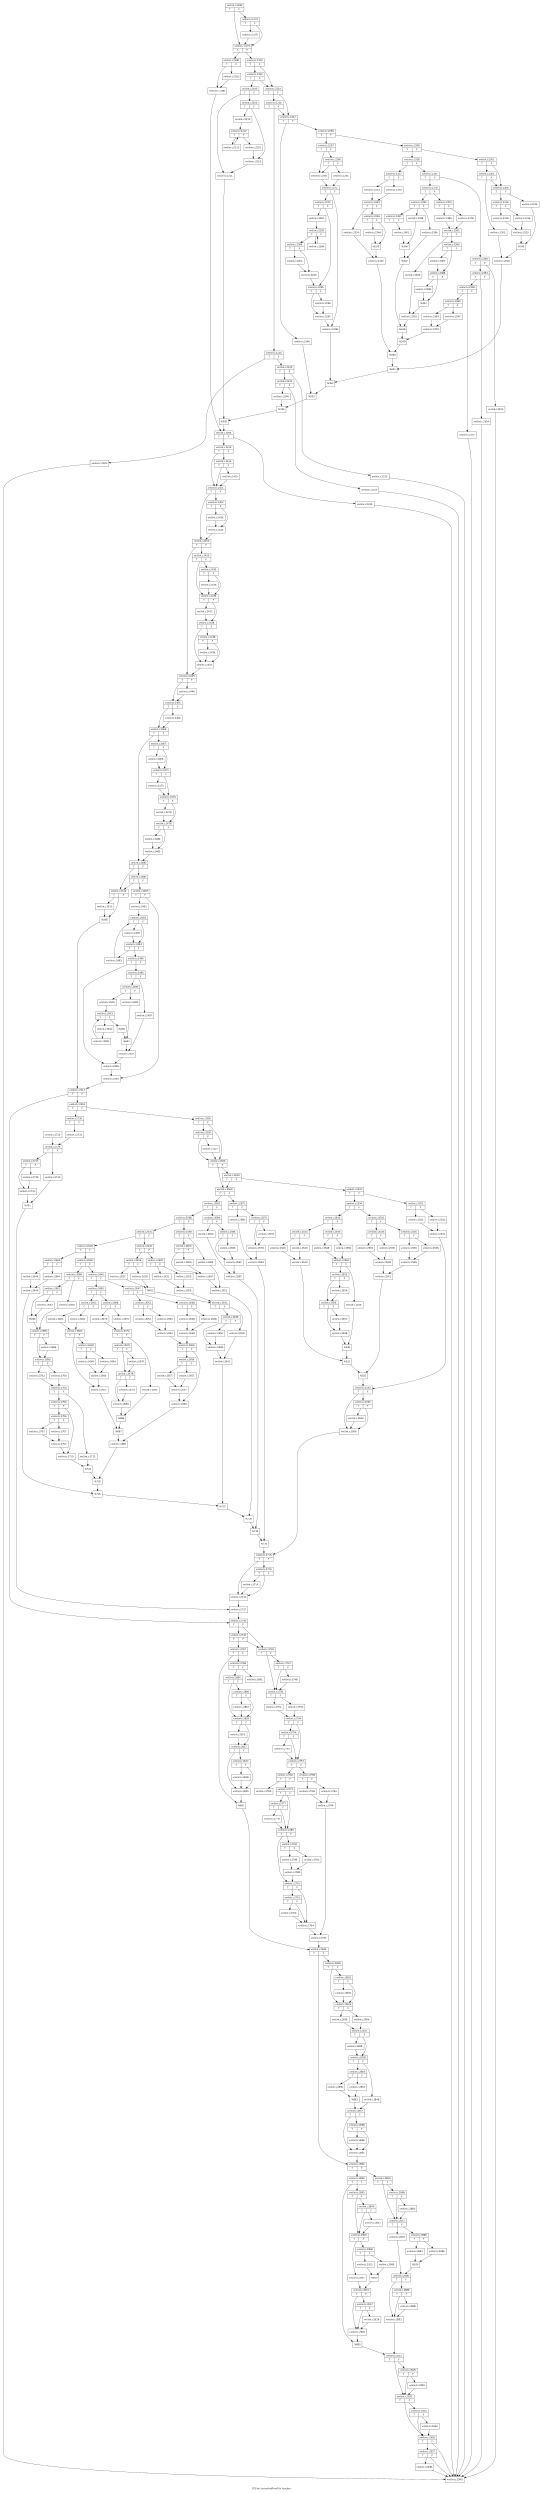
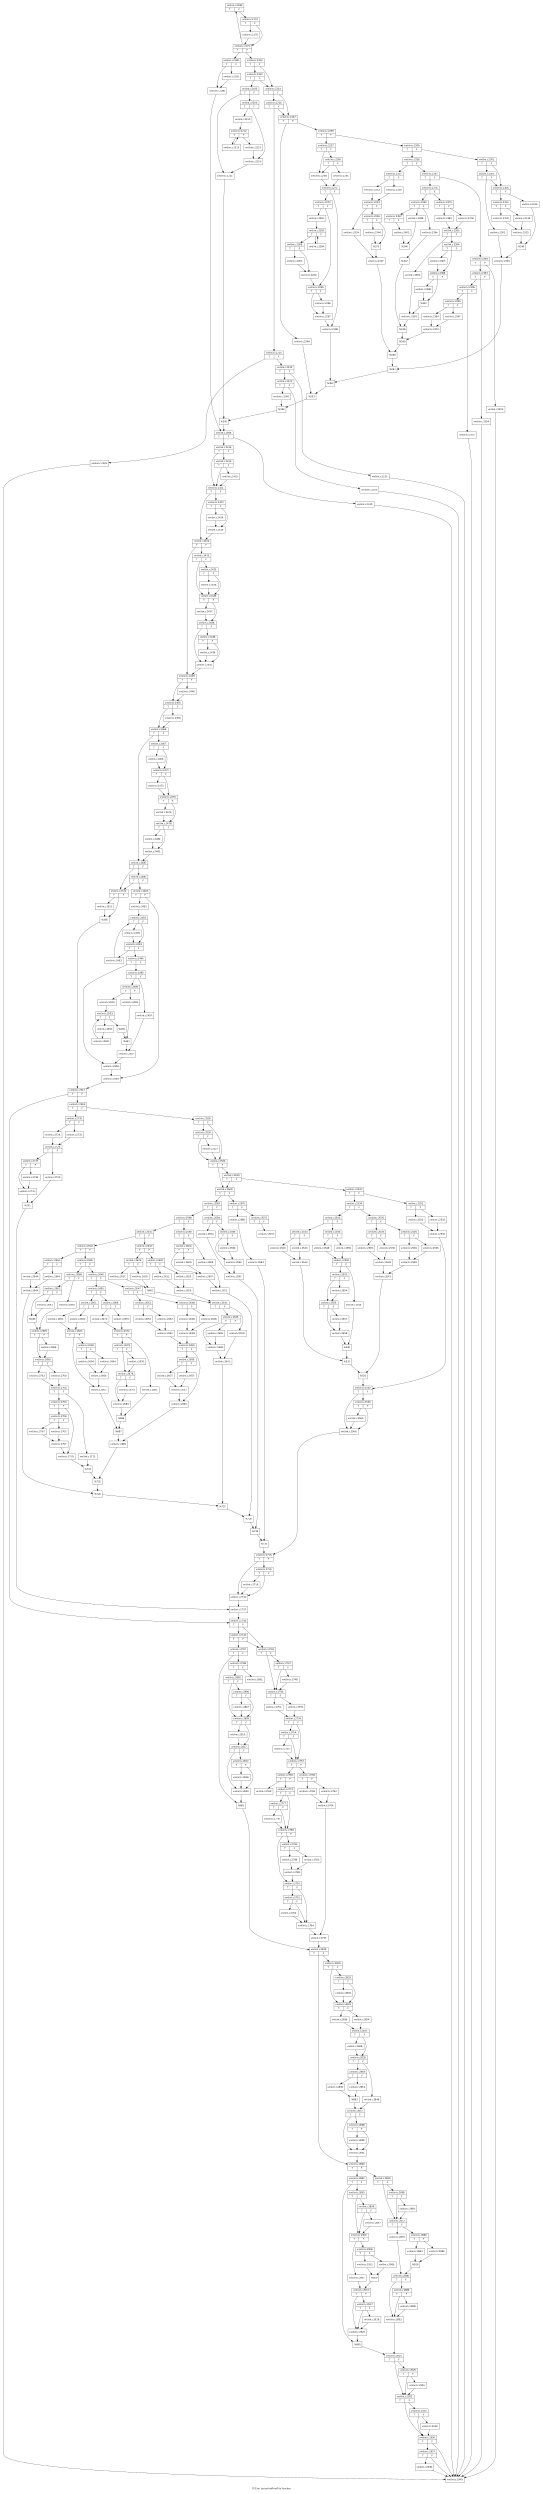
edge "xmllint.c:2168:" -> "xmllint.c:2179:": reversed
edge "%346" -> "%347": removed
edge "xmllint.c:2720:" -> "xmllint.c:2724:": added
node "xmllint.c:2578:": removed
